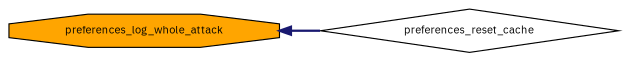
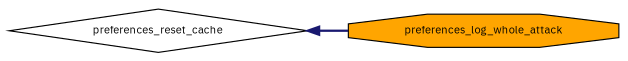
edge "preferences_reset_cache" -> "preferences_log_whole_attack": reversed
